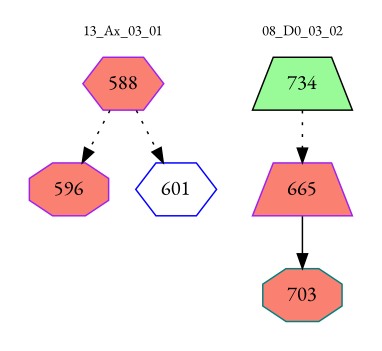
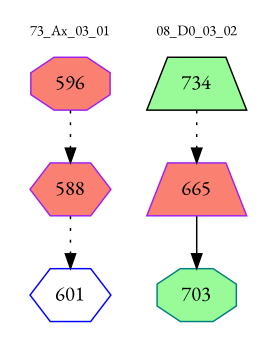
cluster "13_Ax_03_01": label "13_Ax_03_01" -> "73_Ax_03_01"
edge "588" -> "596": reversed
node "703": fillcolor salmon -> palegreen
